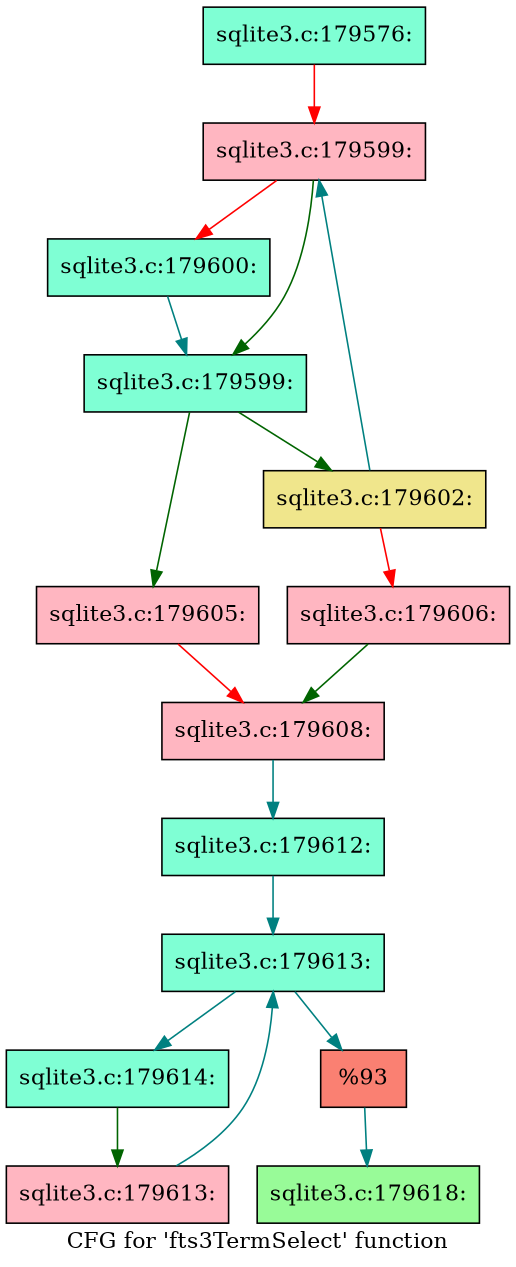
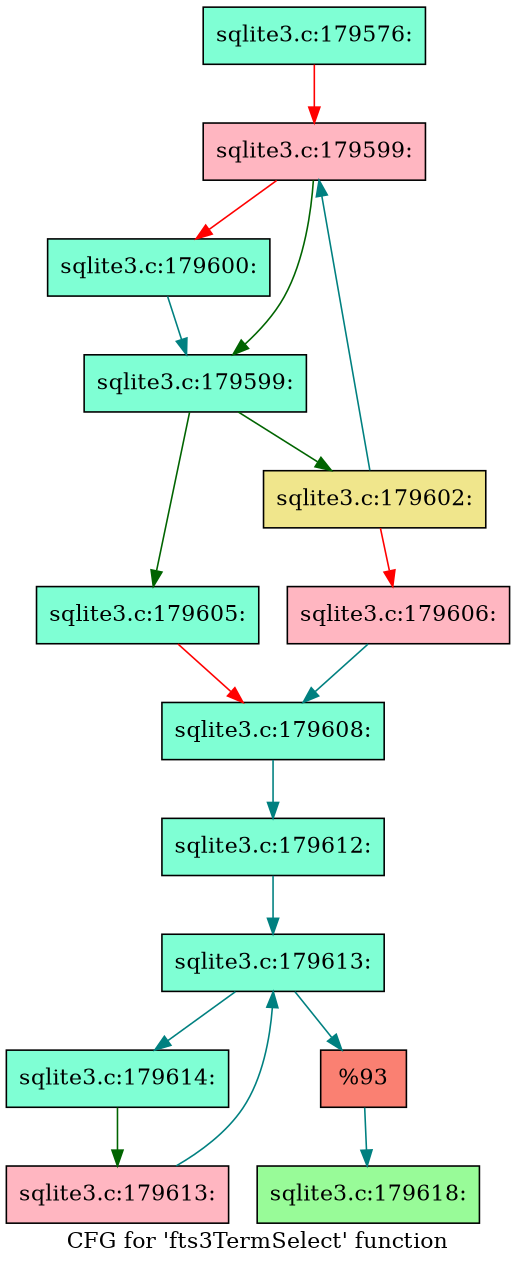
node "sqlite3.c:179605:": fillcolor lightpink -> aquamarine
edge "sqlite3.c:179606:" -> "sqlite3.c:179608:": color darkgreen -> teal
node "sqlite3.c:179608:": fillcolor lightpink -> aquamarine
